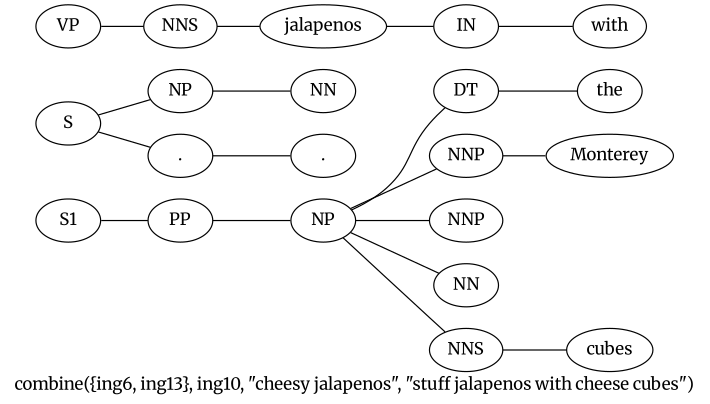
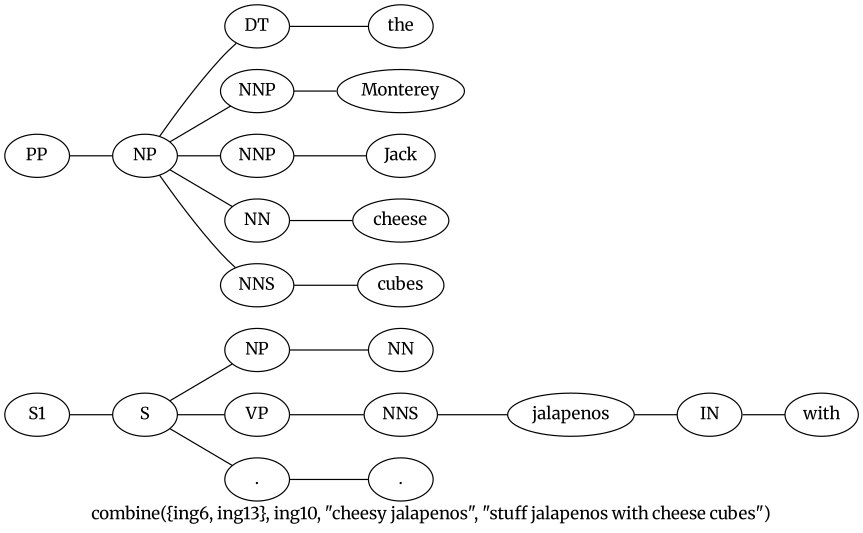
node "Jack": added
edge "S1" -- "PP": now "S1" -- "S"
node "cheese": added
edge "S" -- "VP": added
